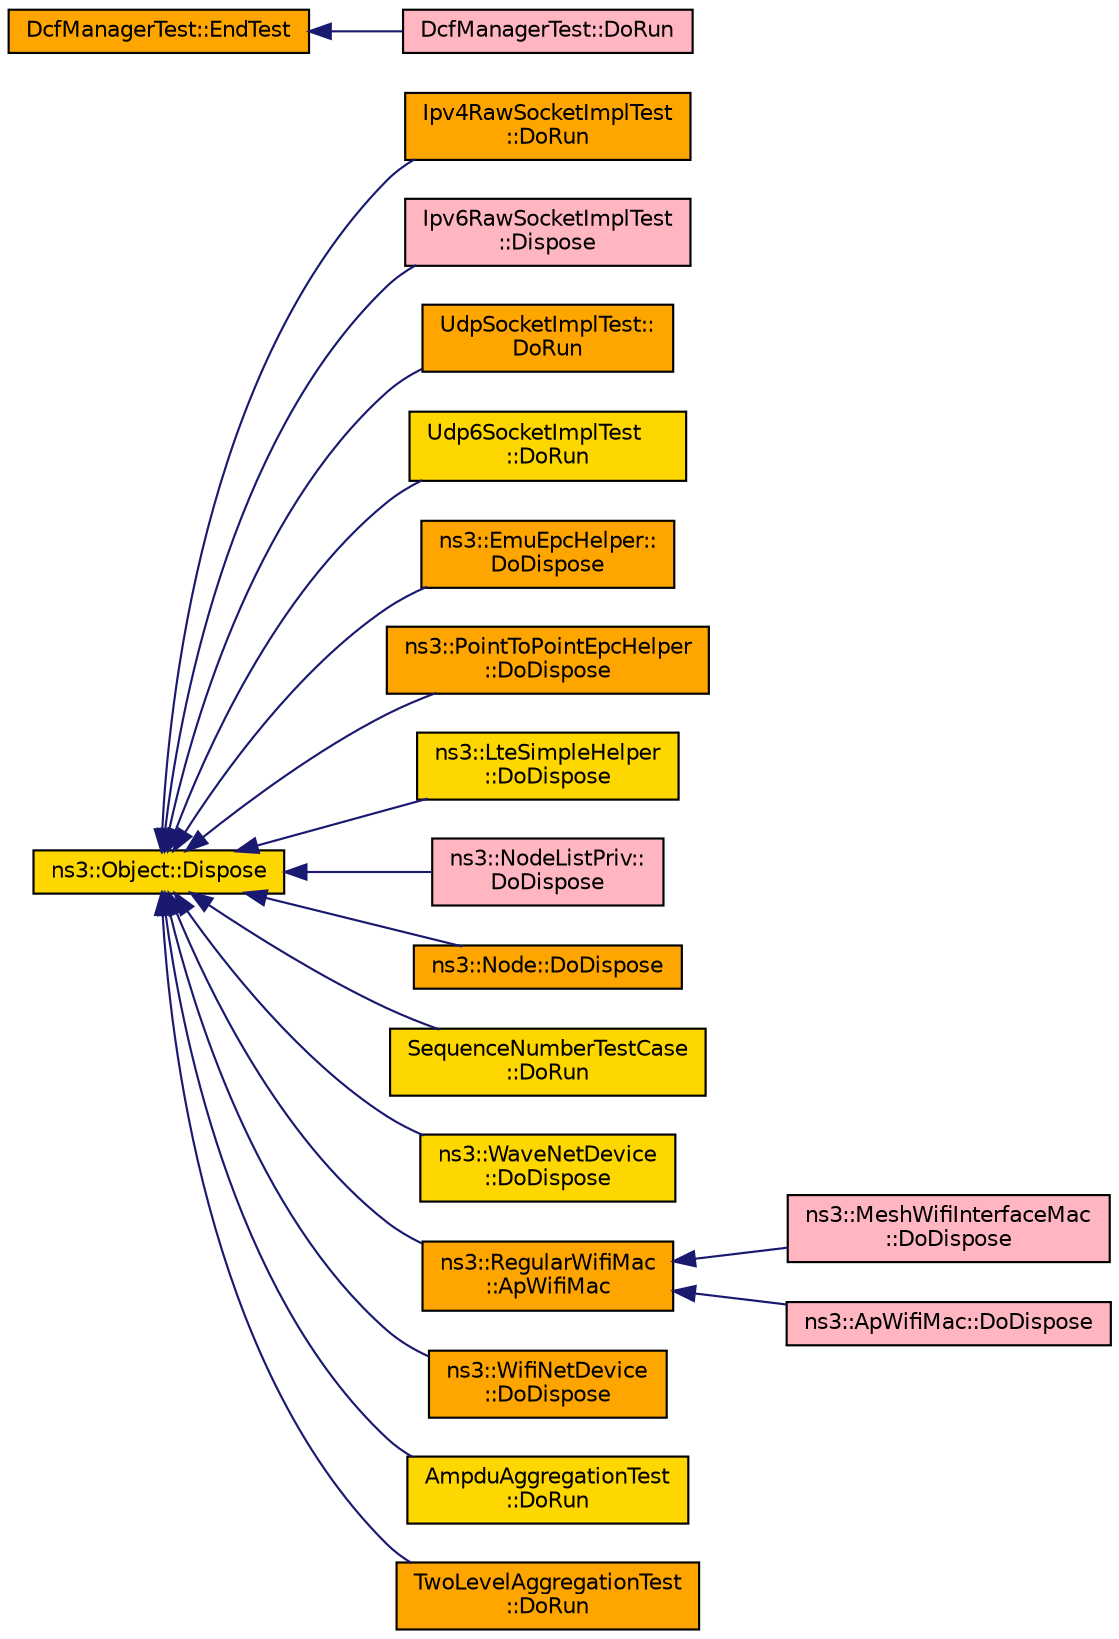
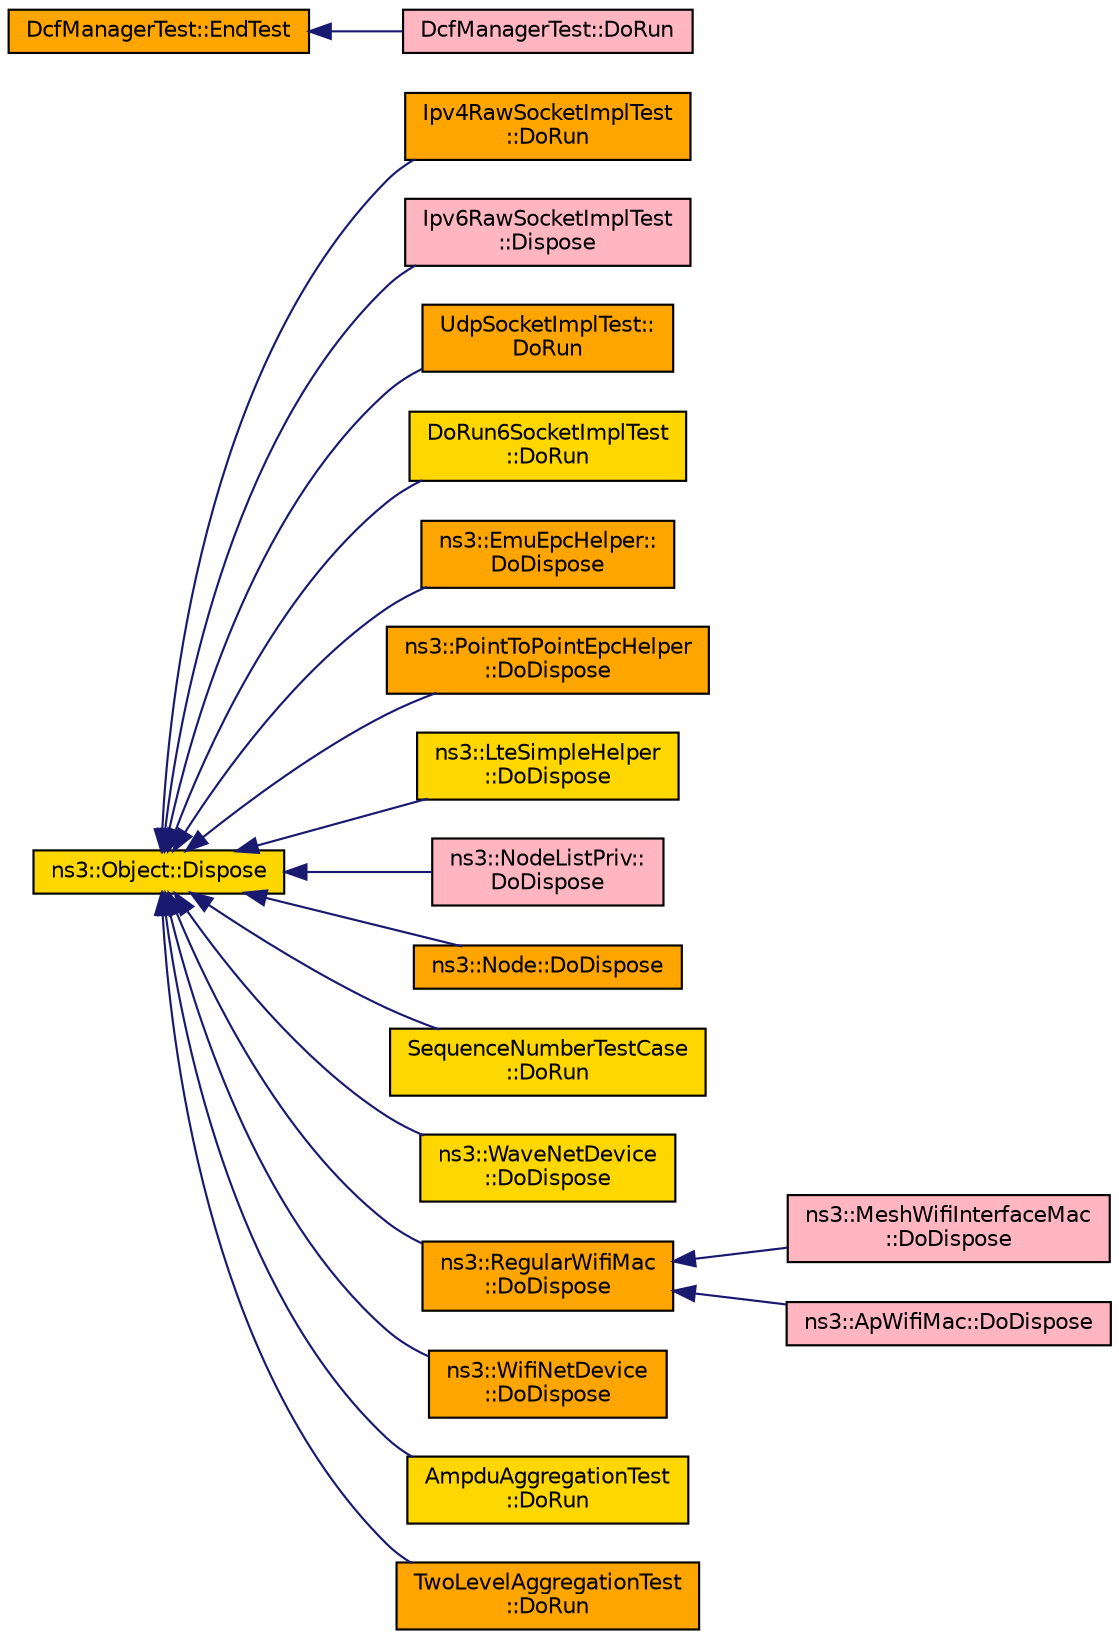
node "Udp6SocketImplTest ::DoRun": label "Udp6SocketImplTest ::DoRun" -> "DoRun6SocketImplTest ::DoRun"
node "ns3::RegularWifiMac ::ApWifiMac": label "ns3::RegularWifiMac ::ApWifiMac" -> "ns3::RegularWifiMac ::DoDispose"
